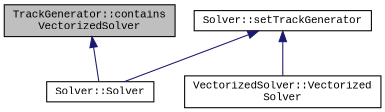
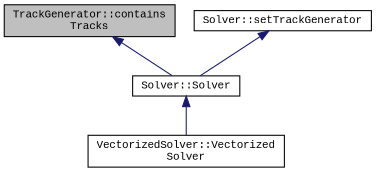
node "TrackGenerator::contains VectorizedSolver": label "TrackGenerator::contains VectorizedSolver" -> "TrackGenerator::contains Tracks"
edge "VectorizedSolver::Vectorized Solver" -> "Solver::setTrackGenerator": now "VectorizedSolver::Vectorized Solver" -> "Solver::Solver"
